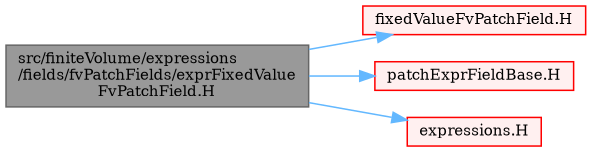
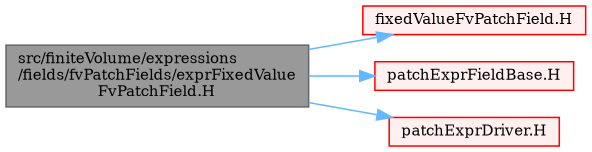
node "expressions.H": label "expressions.H" -> "patchExprDriver.H"
